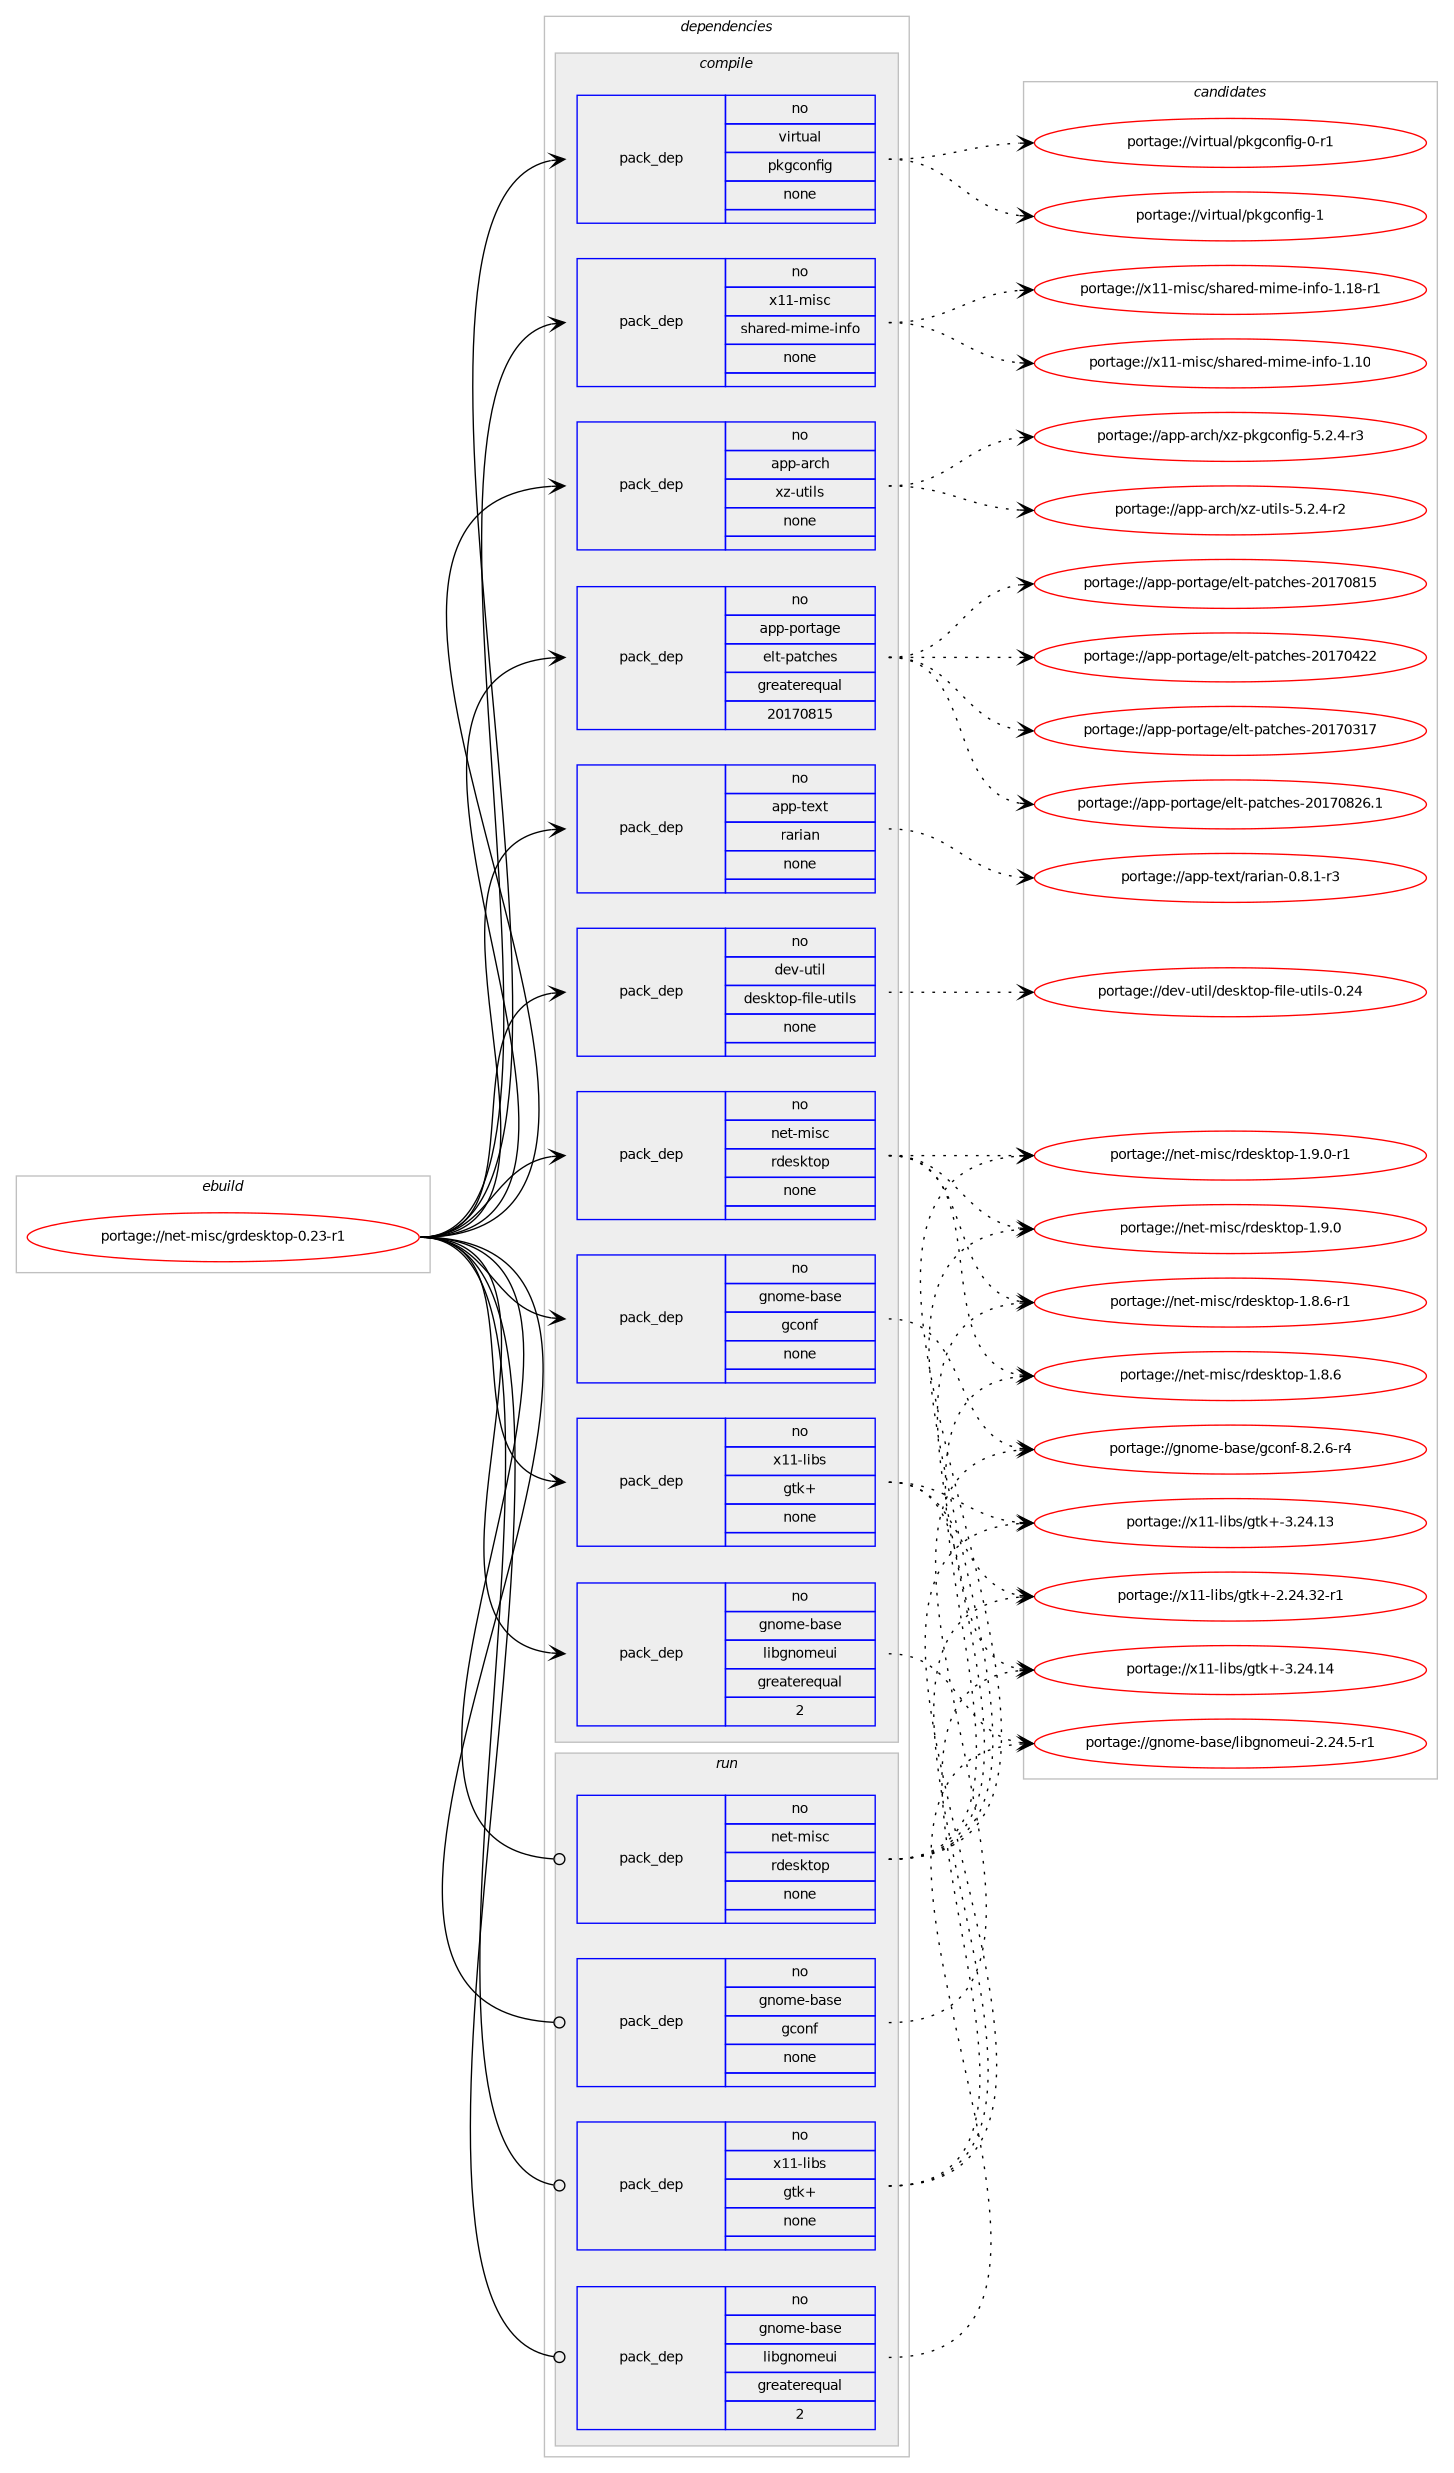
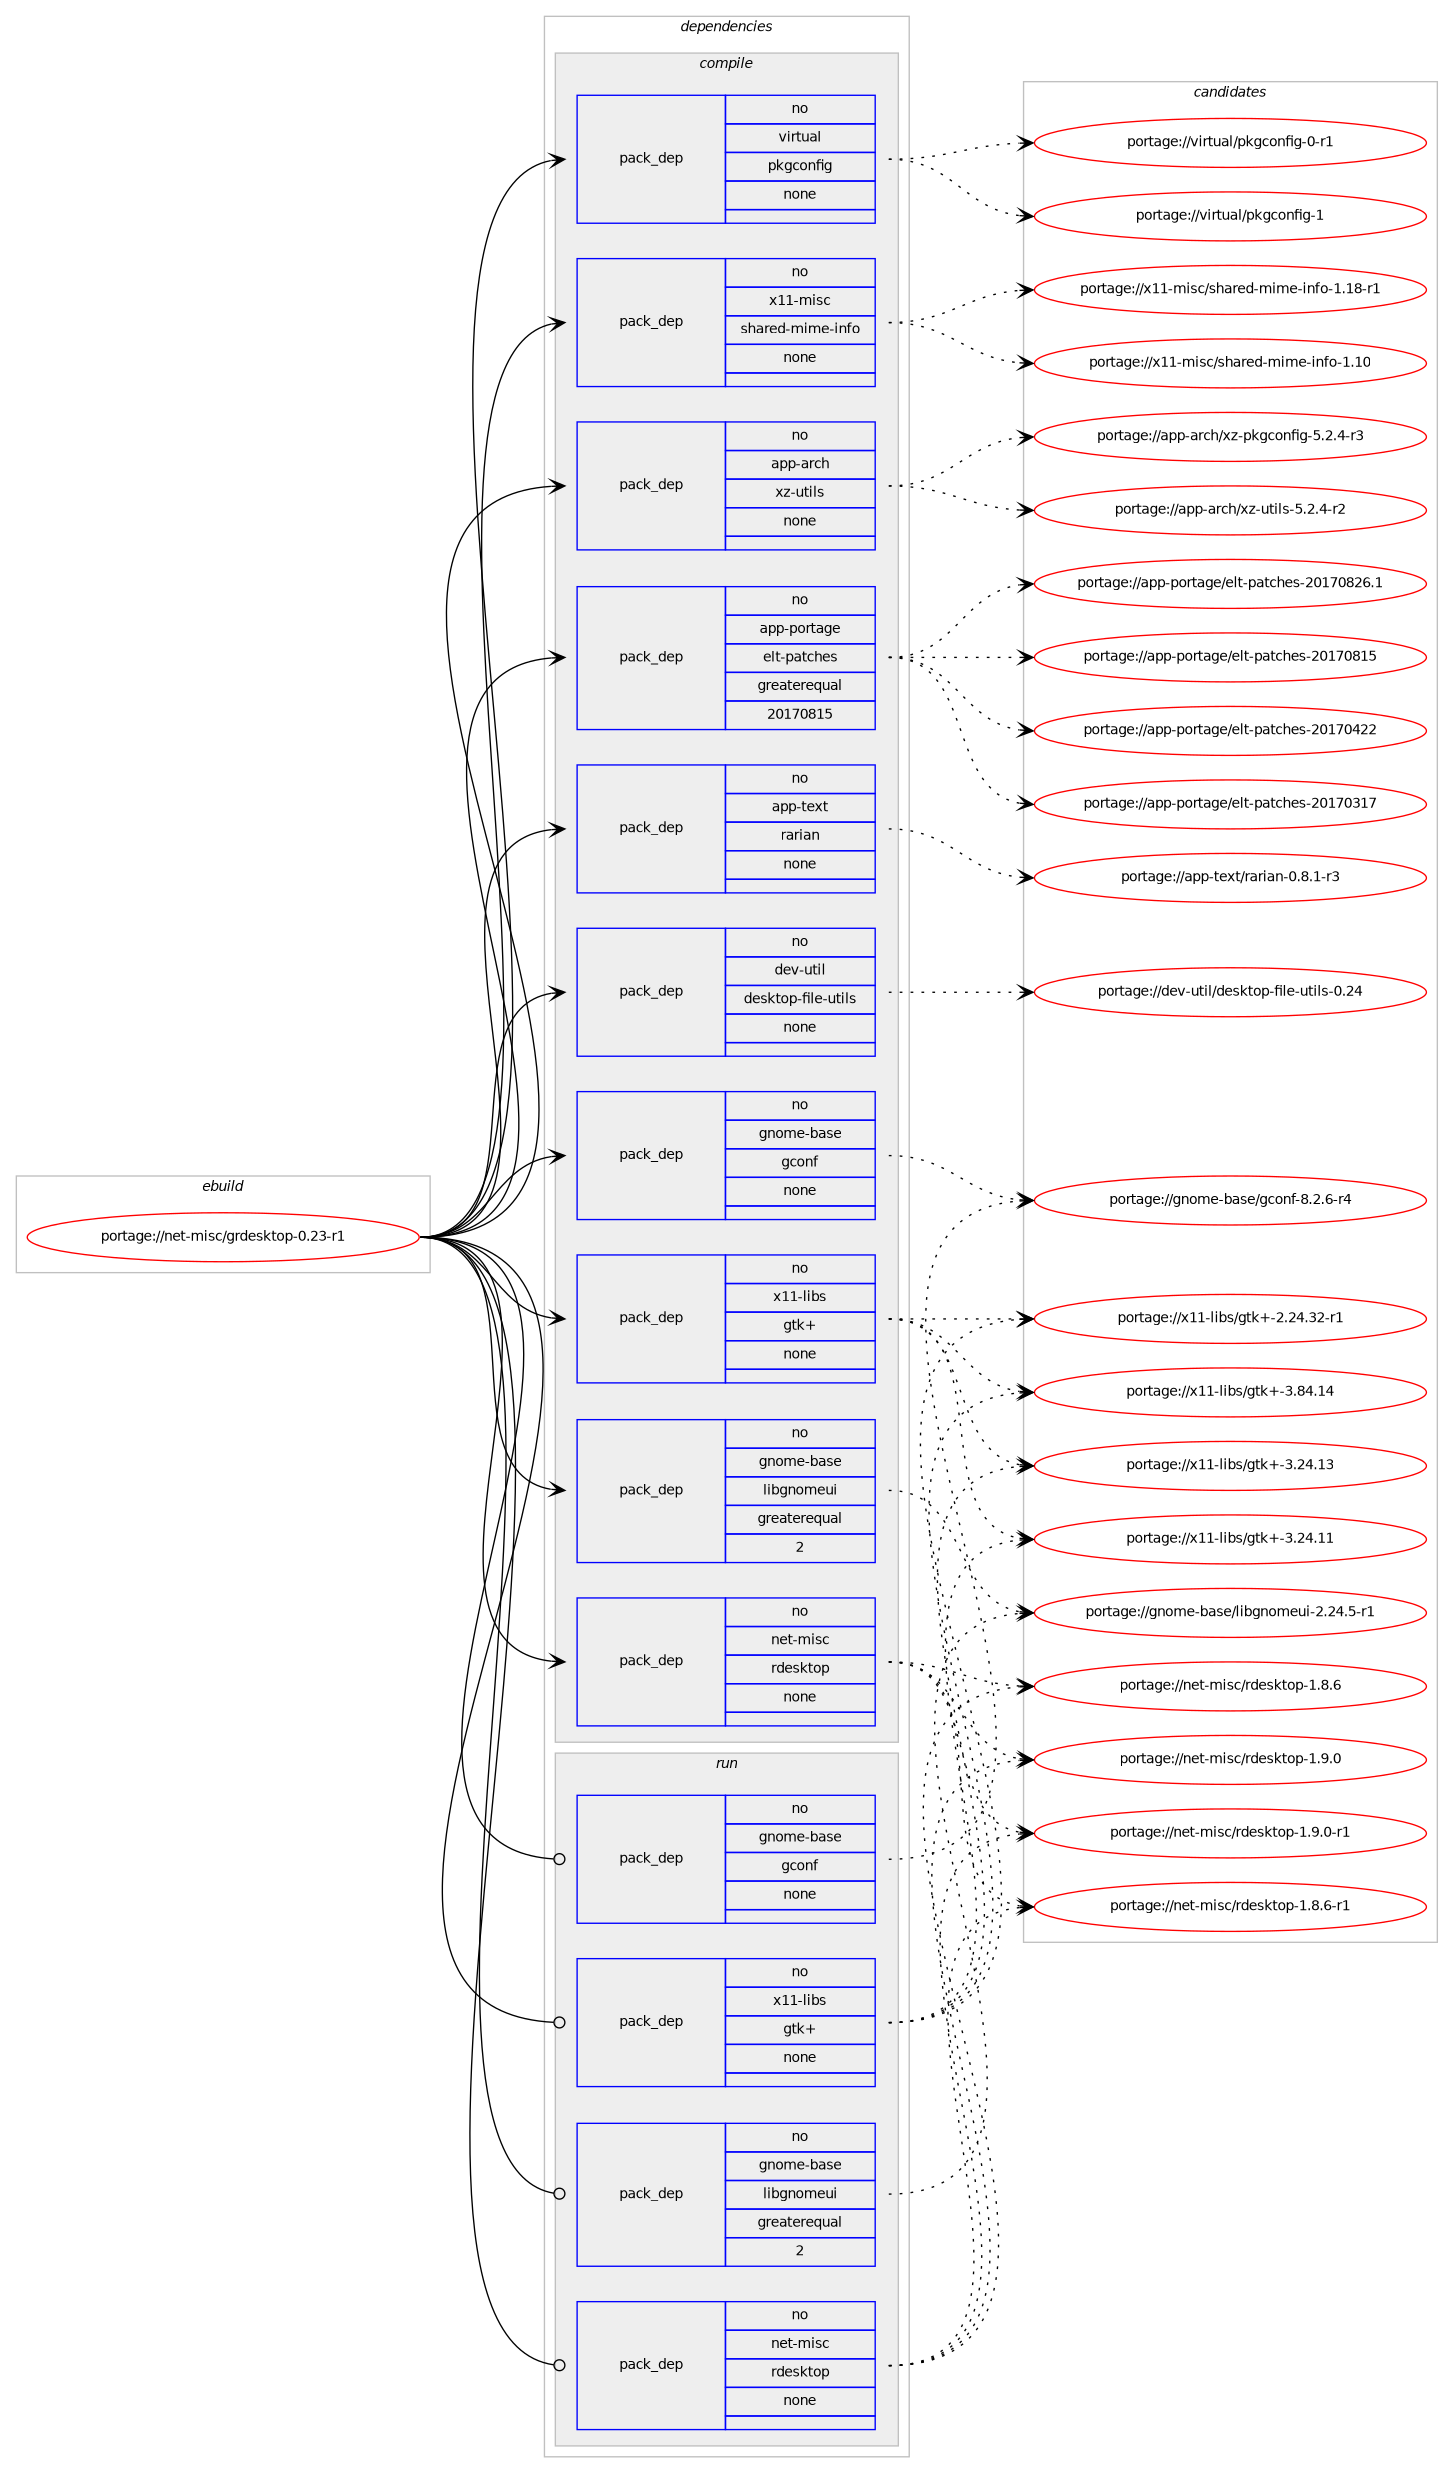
node "portage://x11-libs/gtk+-3.24.11": added
node "portage://x11-libs/gtk+-3.24.14": label "portage://x11-libs/gtk+-3.24.14" -> "portage://x11-libs/gtk+-3.84.14"
